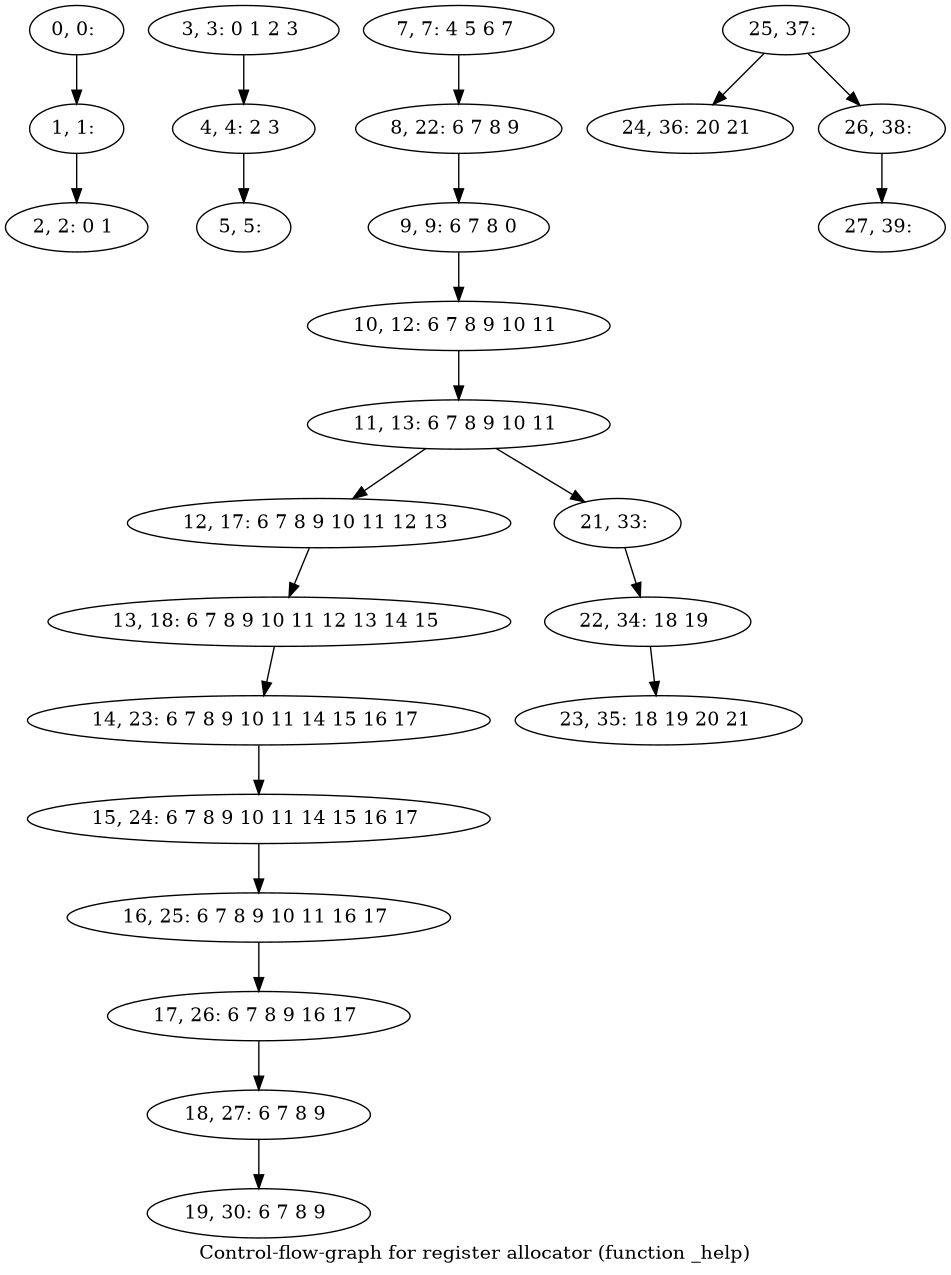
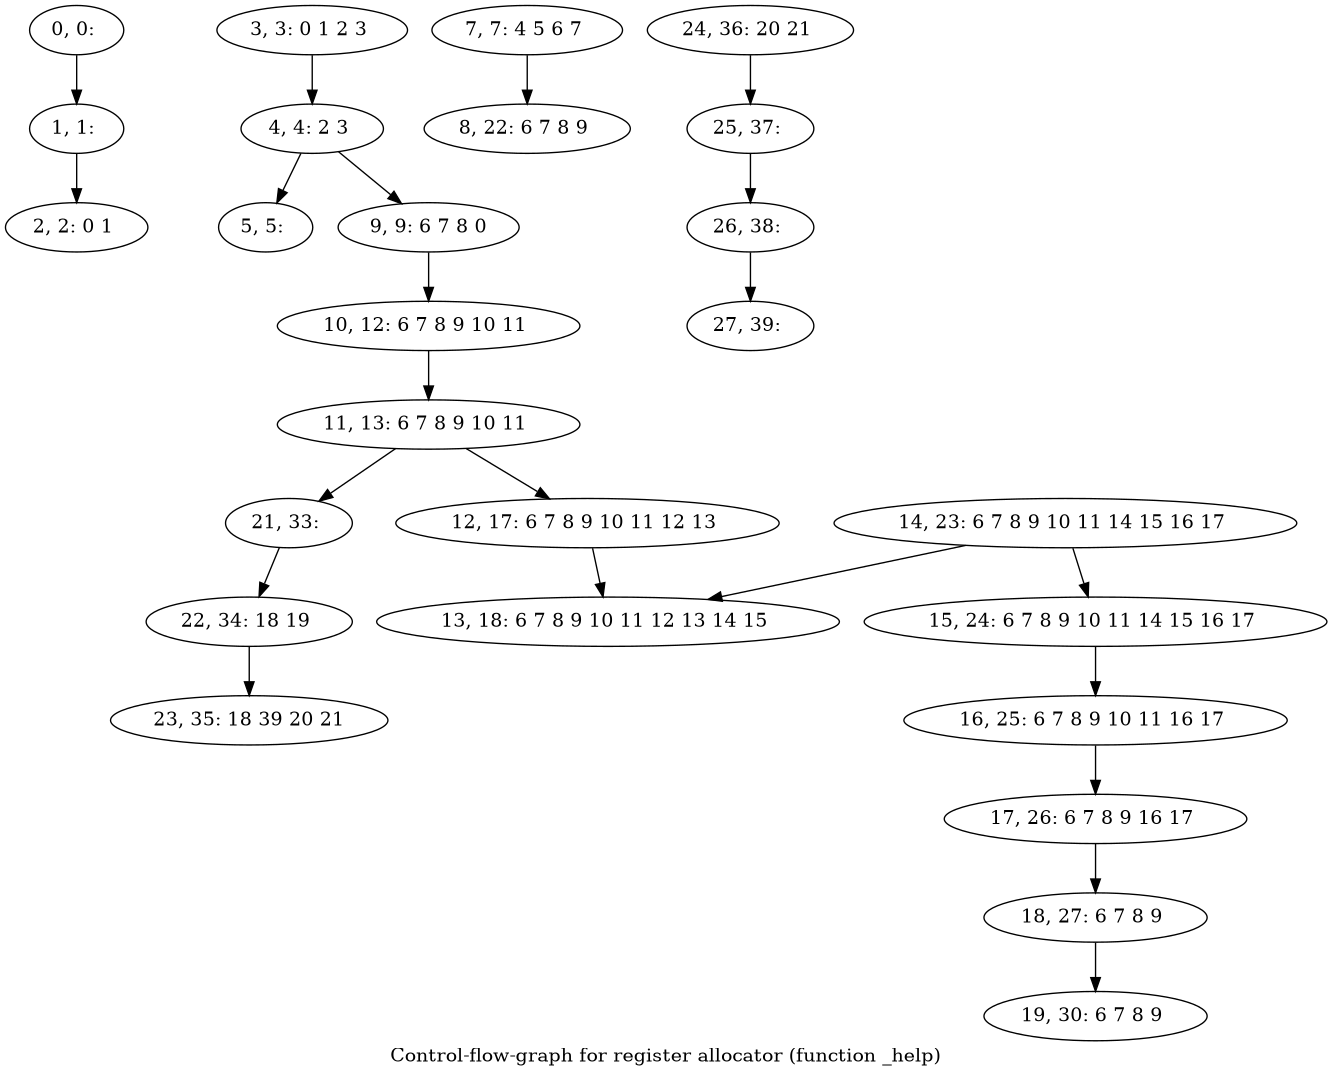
edge "25, 37:" -> "24, 36: 20 21": reversed
edge "8, 22: 6 7 8 9" -> "9, 9: 6 7 8 0": now "4, 4: 2 3" -> "9, 9: 6 7 8 0"
edge "13, 18: 6 7 8 9 10 11 12 13 14 15" -> "14, 23: 6 7 8 9 10 11 14 15 16 17": reversed
node "23, 35: 18 19 20 21": label "23, 35: 18 19 20 21" -> "23, 35: 18 39 20 21"
